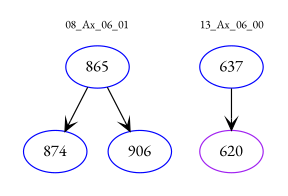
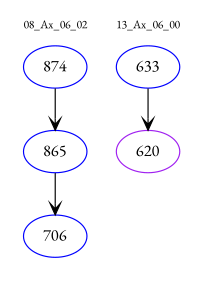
cluster "08_Ax_06_01": label "08_Ax_06_01" -> "08_Ax_06_02"
node "637": label "637" -> "633"
edge "865" -> "874": reversed
node "906": label "906" -> "706"
